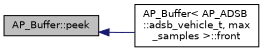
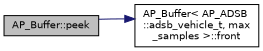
edge "AP_Buffer< AP_ADSB ::adsb_vehicle_t, max _samples >::front" -> "AP_Buffer::peek": reversed
